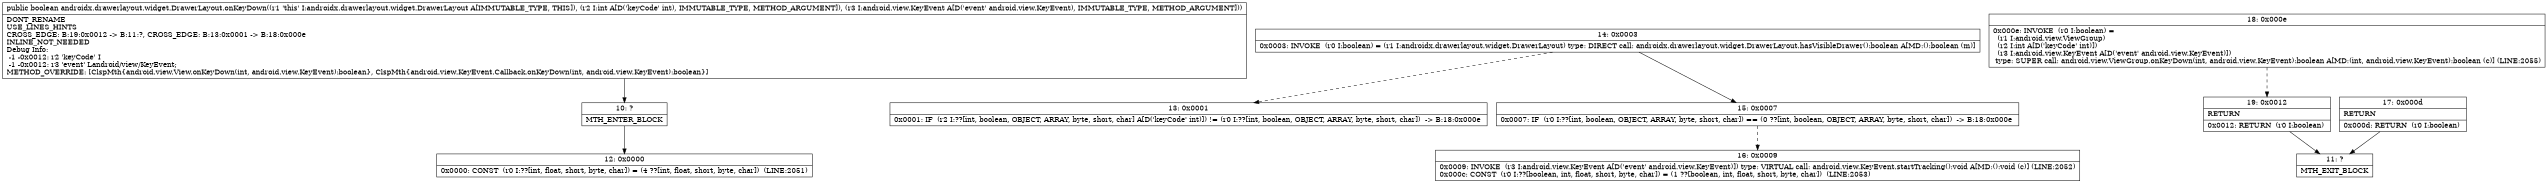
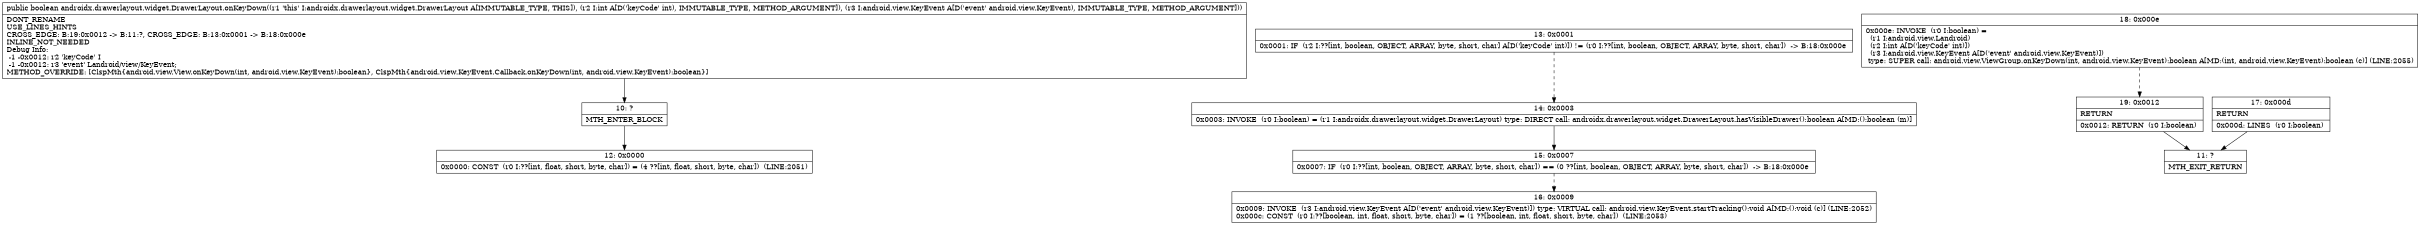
node "18: 0x000e": text "(r1 I:android.view.ViewGroup)" -> "(r1 I:android.view.Landroid)"
edge "14: 0x0003" -> "13: 0x0001": reversed
node "17: 0x000d": text "0x000d: RETURN  (r0 I:boolean)" -> "0x000d: LINES  (r0 I:boolean)"
node "11: ?": text "MTH_EXIT_BLOCK" -> "MTH_EXIT_RETURN"
